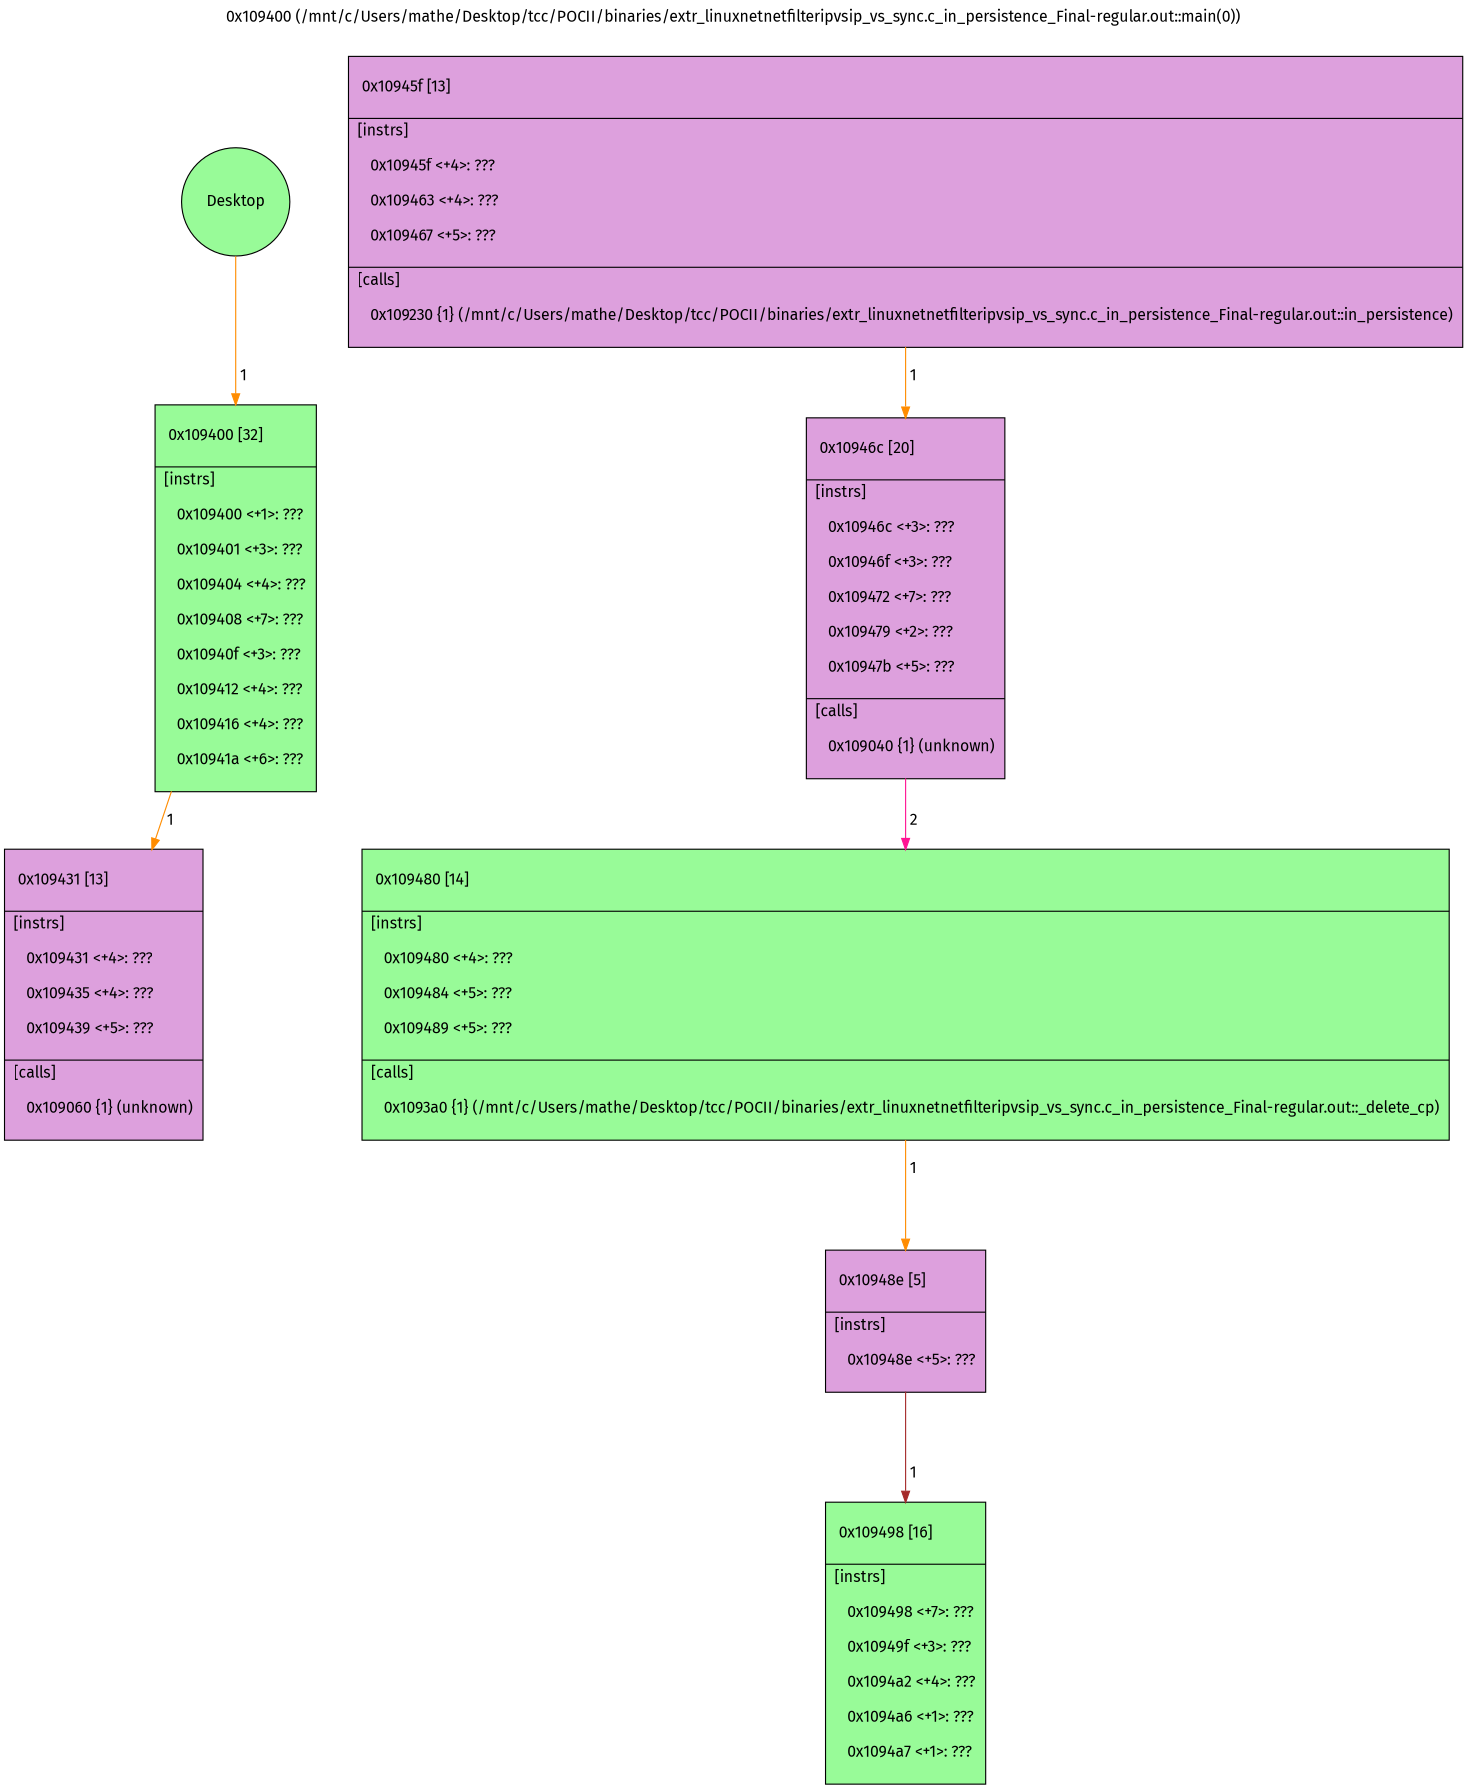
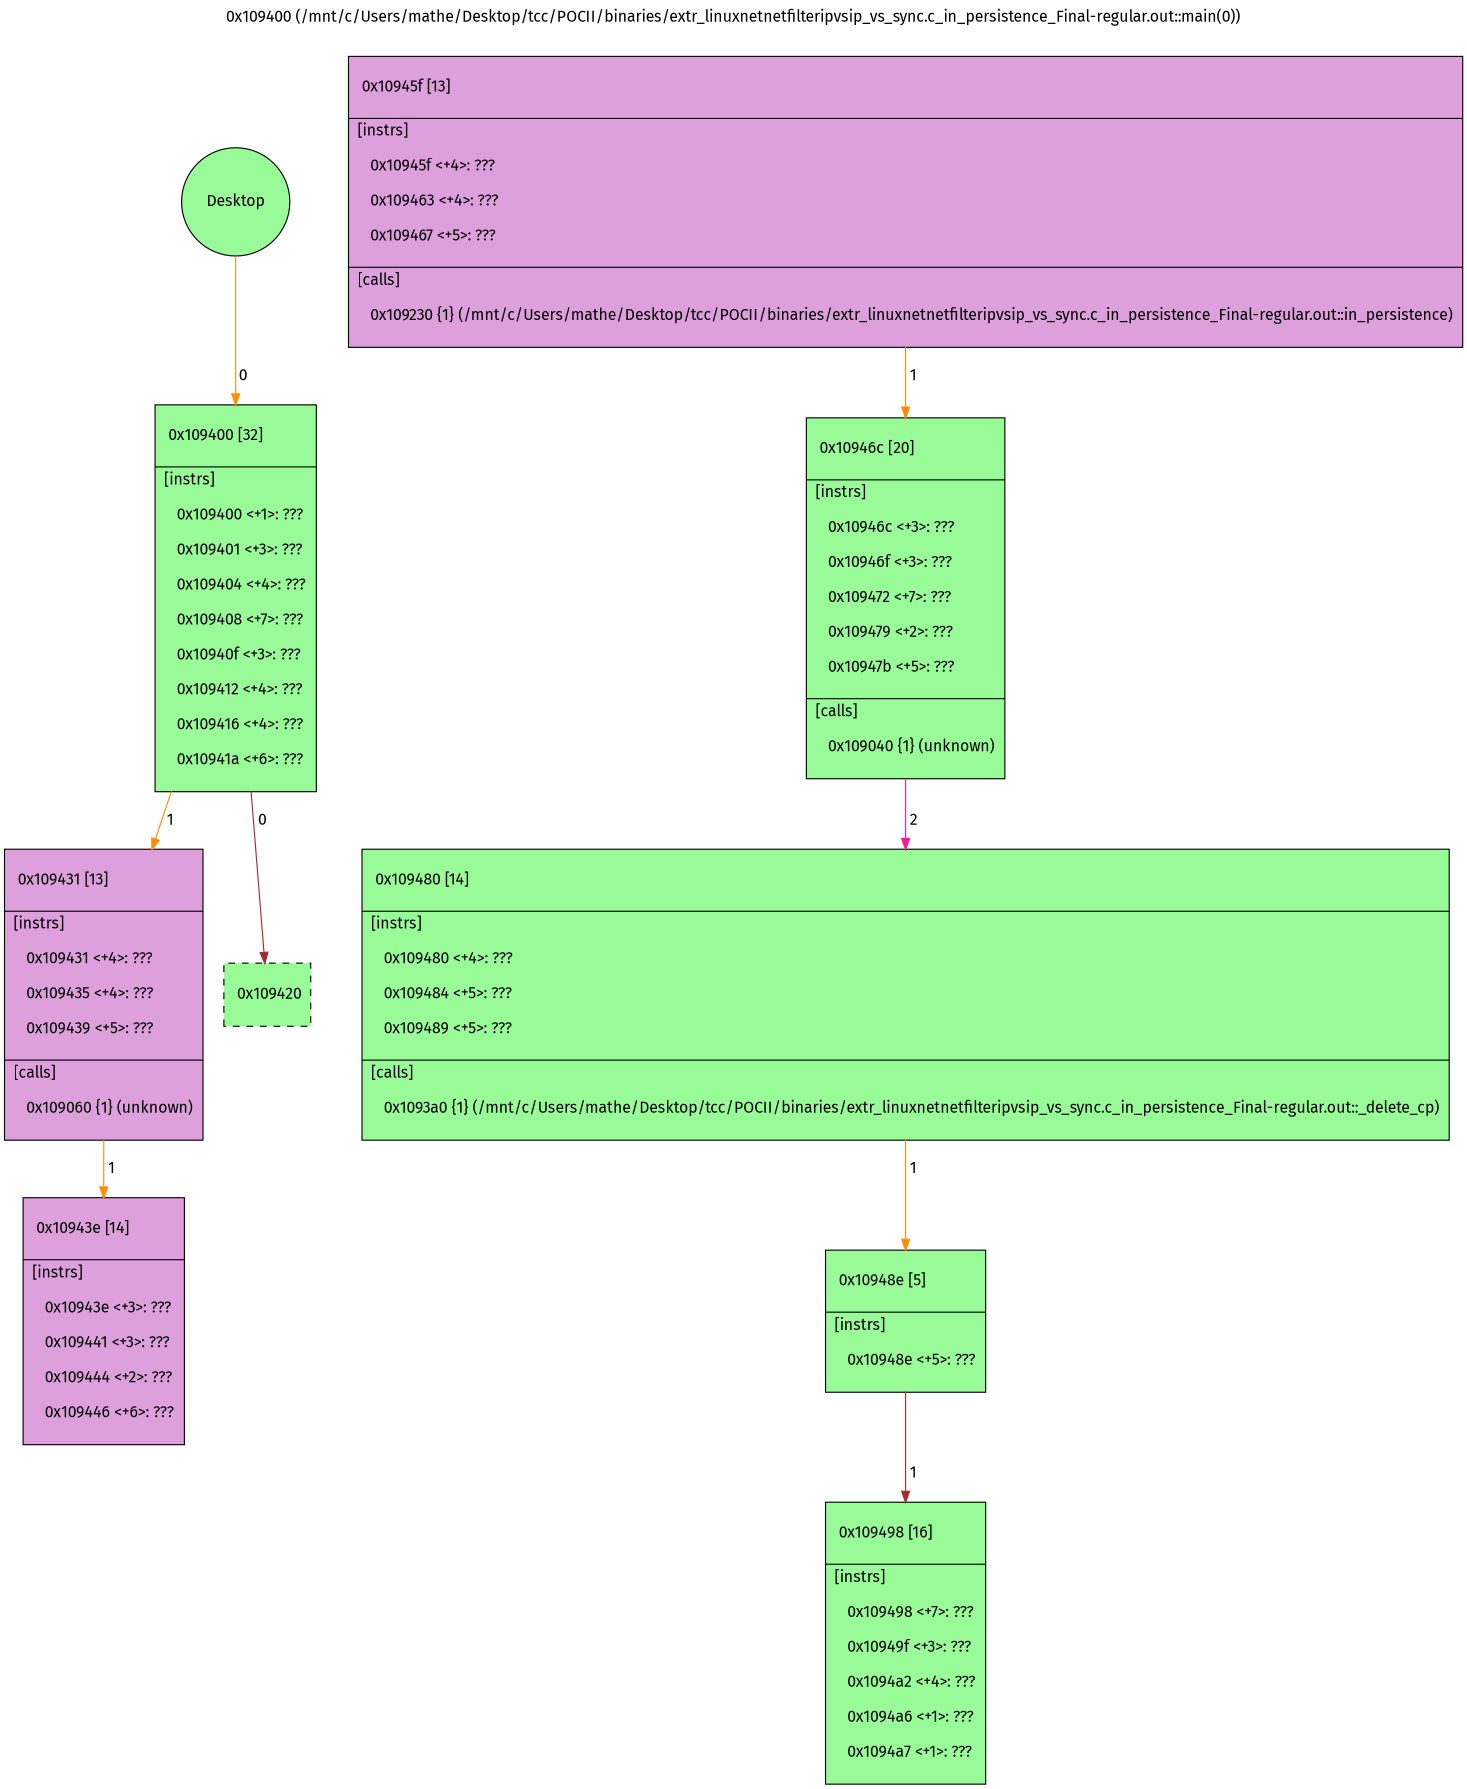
edge "Desktop" -> "0x109400 [32]": label " 1" -> " 0"
node "0x10946c [20]": fillcolor plum -> palegreen
node "0x109420": added
node "0x10943e [14]": added
node "0x10948e [5]": fillcolor plum -> palegreen
